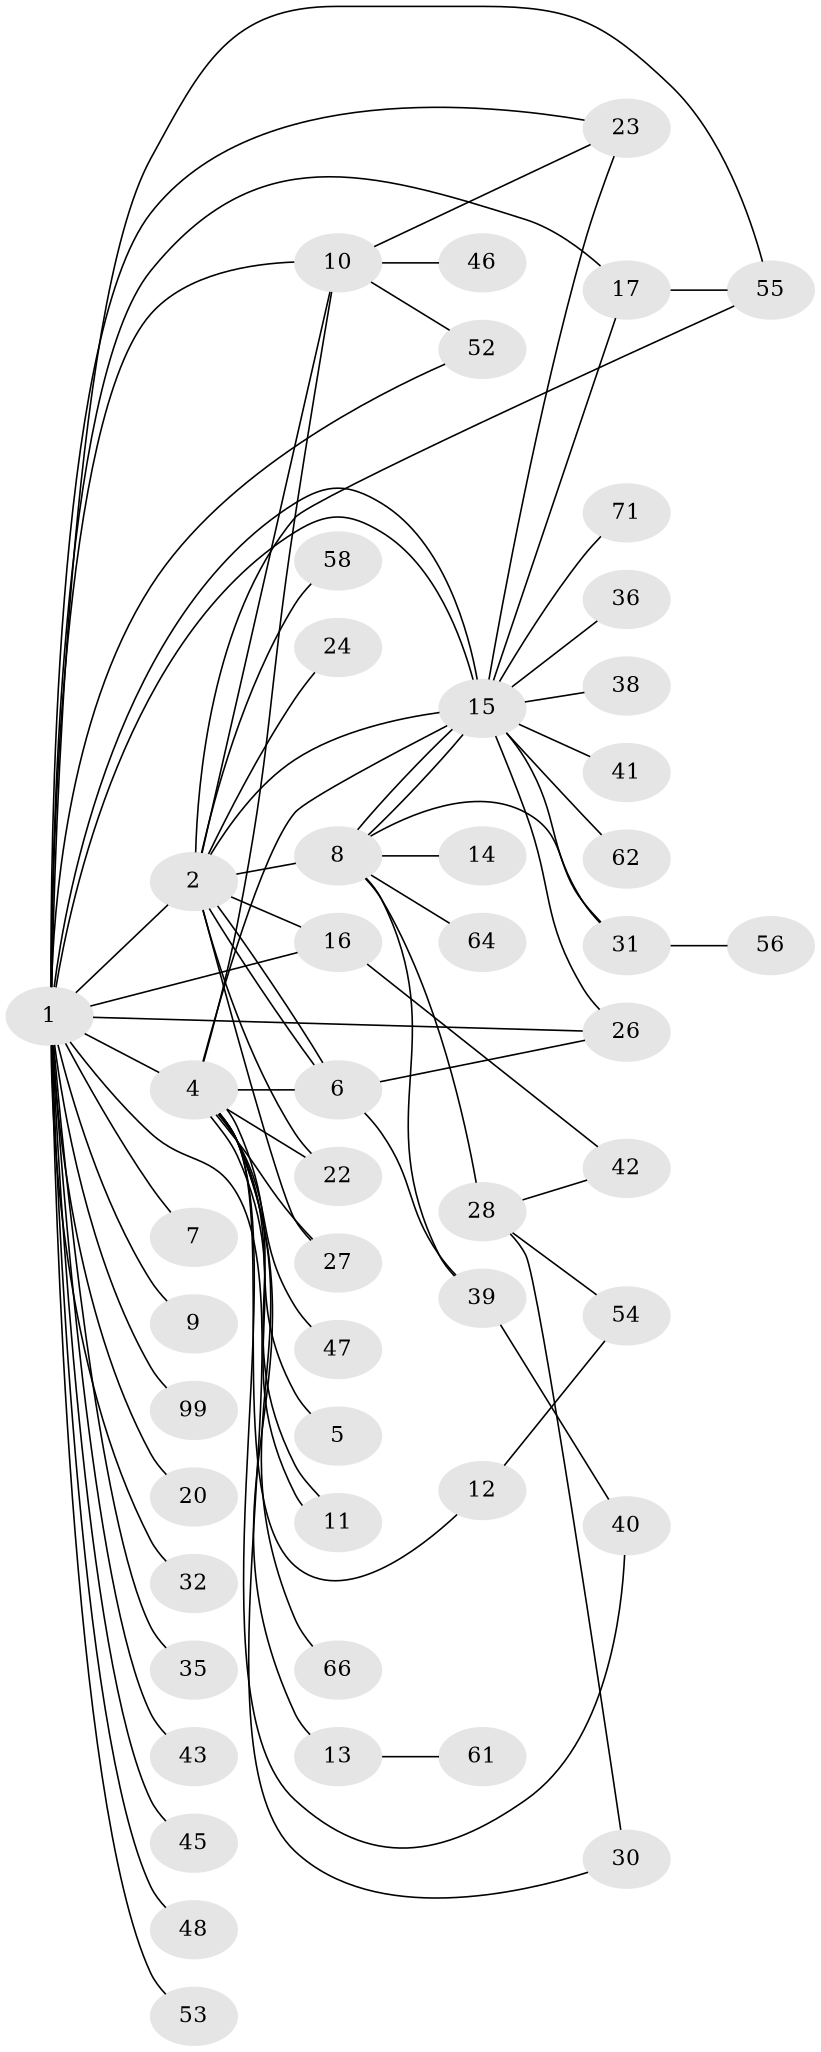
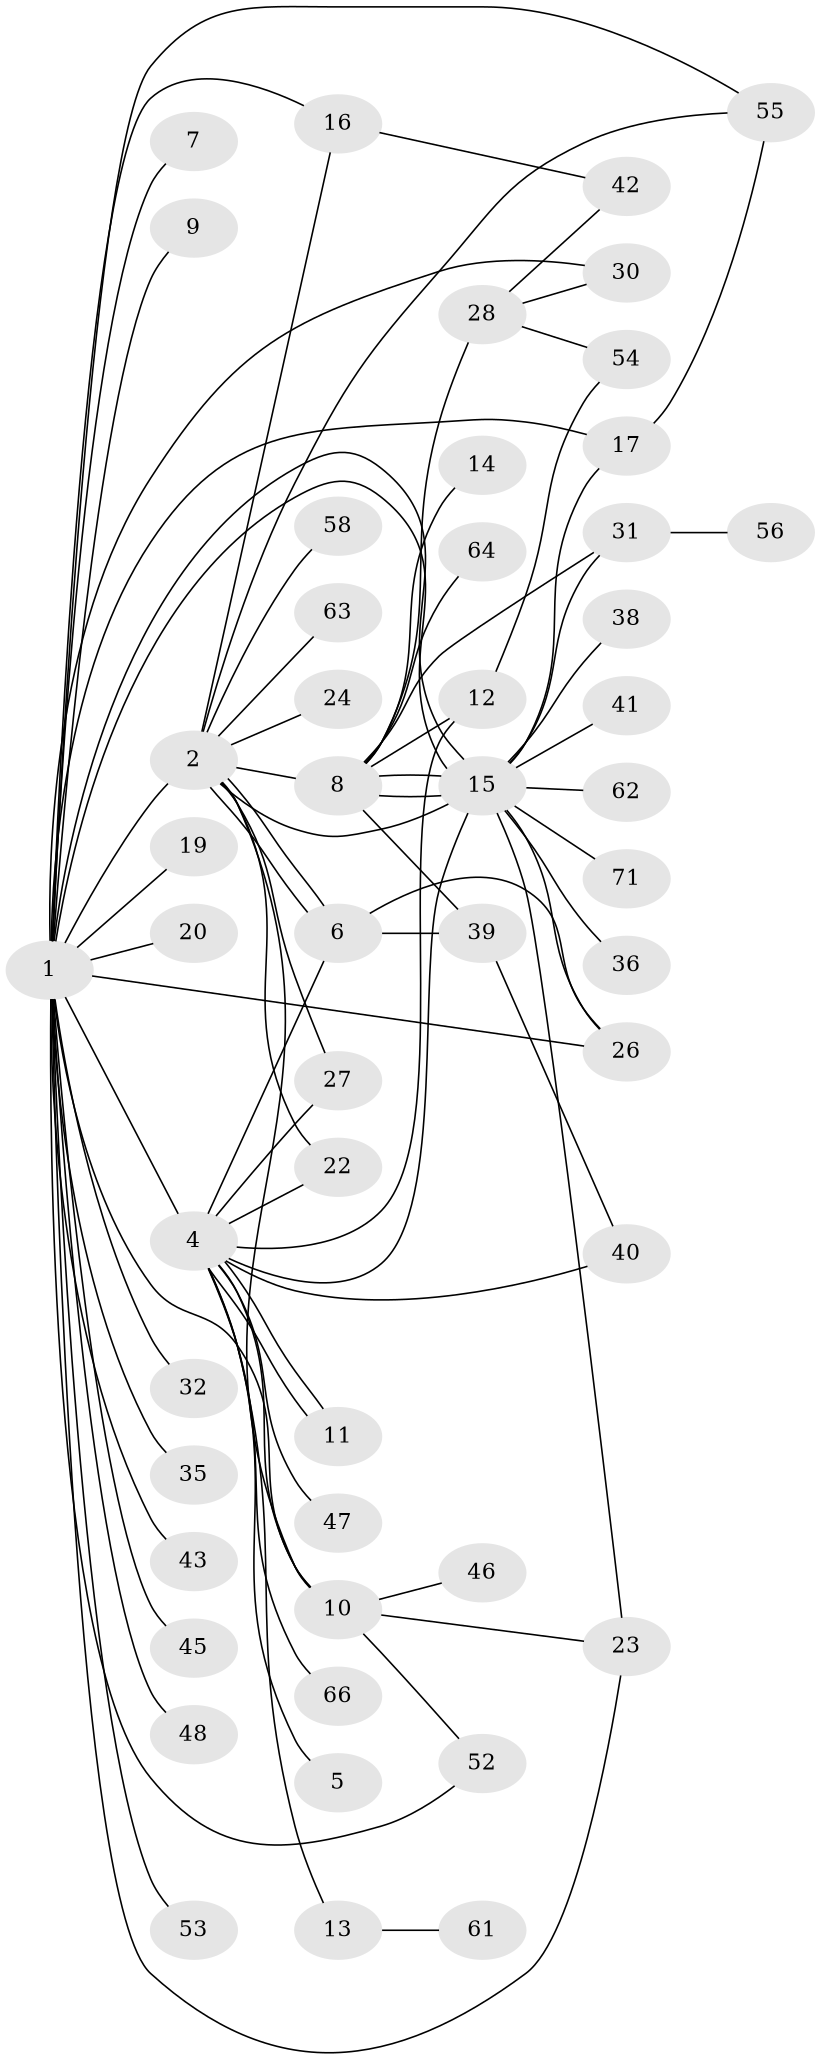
node "63": added
edge "12" -- "8": added
node "99": label "99" -> "19"
